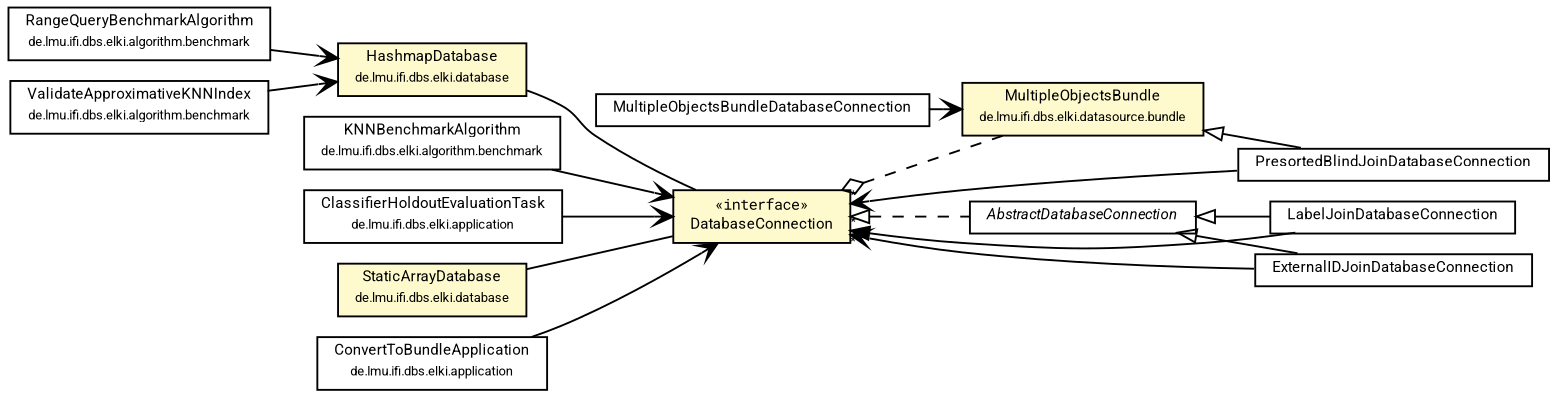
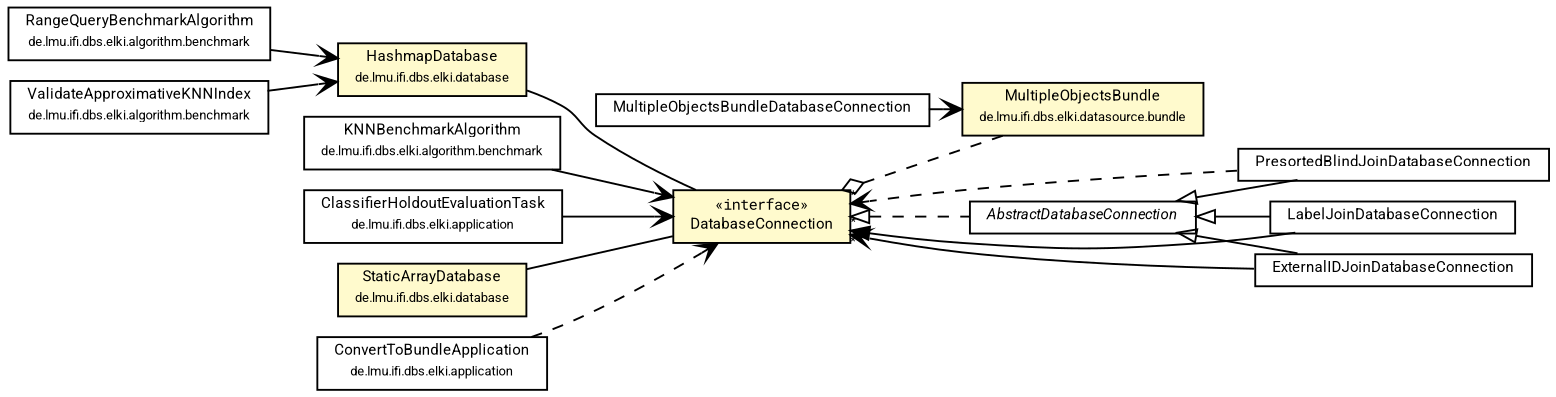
edge "PresortedBlindJoinDatabaseConnection" -> "MultipleObjectsBundle": now "PresortedBlindJoinDatabaseConnection" -> "AbstractDatabaseConnection"
edge "PresortedBlindJoinDatabaseConnection" -> "DatabaseConnection": style solid -> dashed
edge "ConvertToBundleApplication" -> "DatabaseConnection": style solid -> dashed
